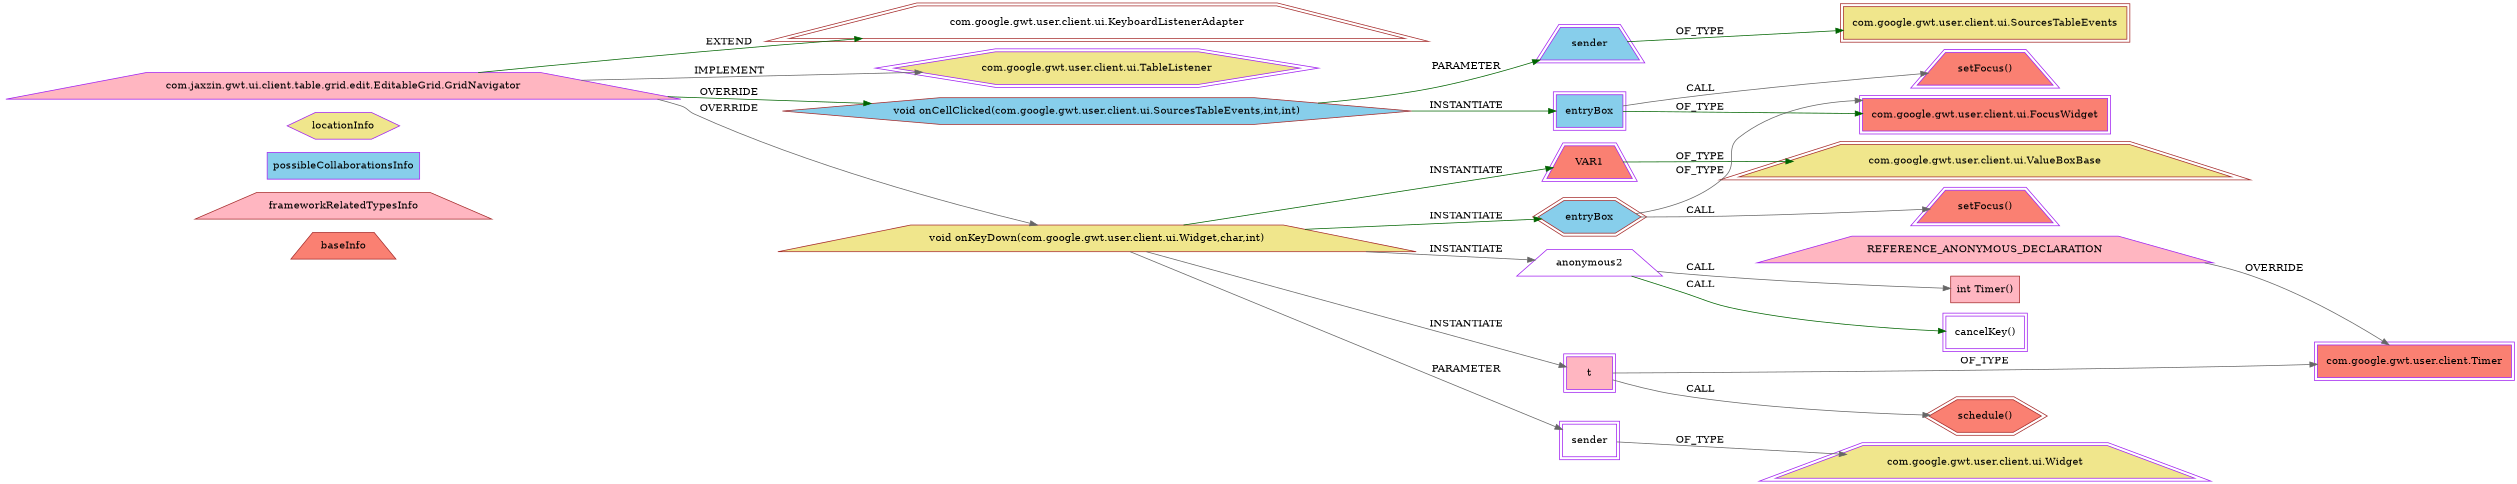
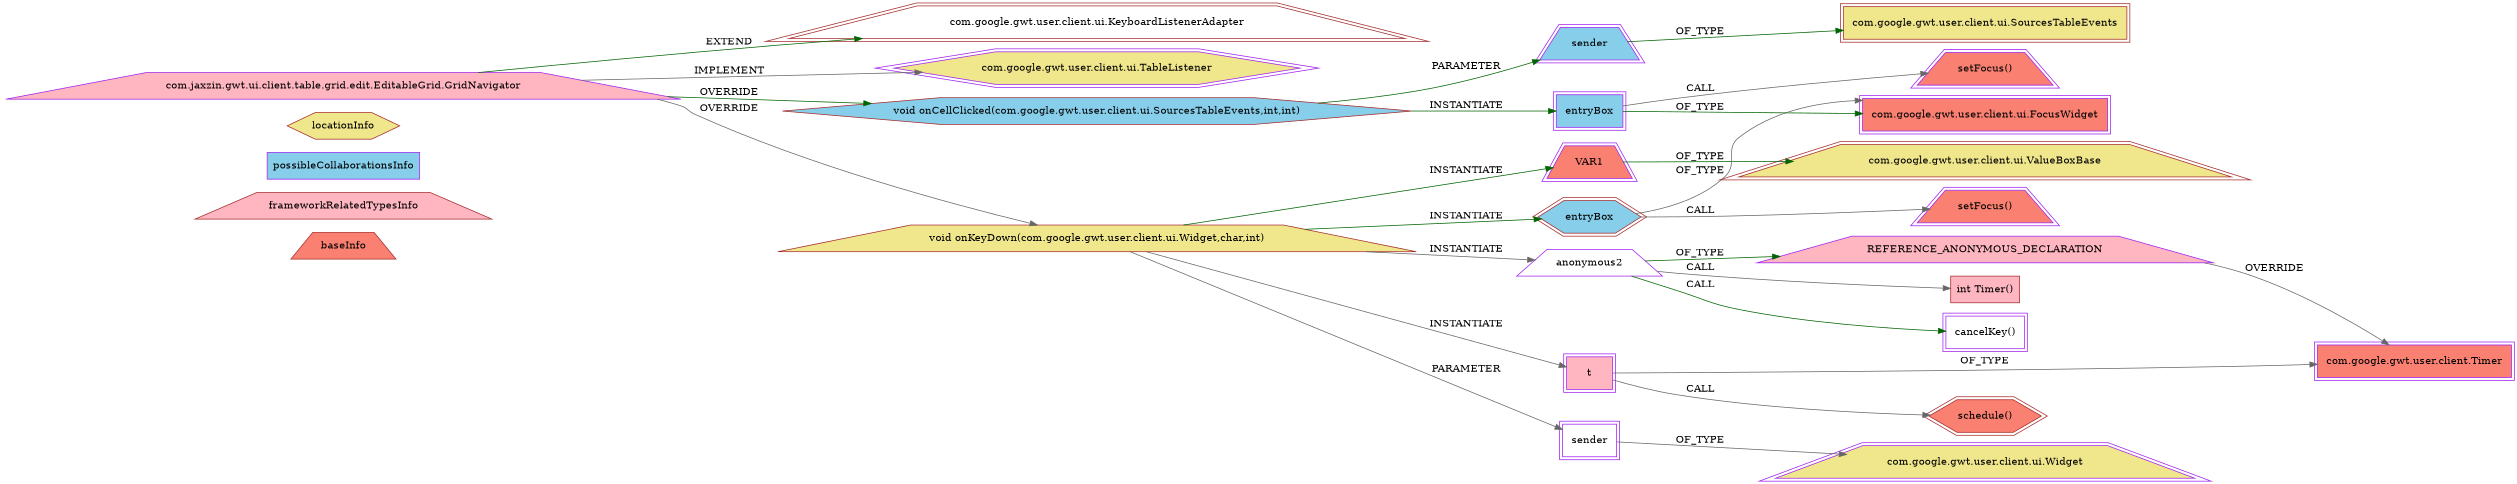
node "locationInfo": color purple -> brown
edge "anonymous2" -> "REFERENCE_ANONYMOUS_DECLARATION": added, label "OF_TYPE"
